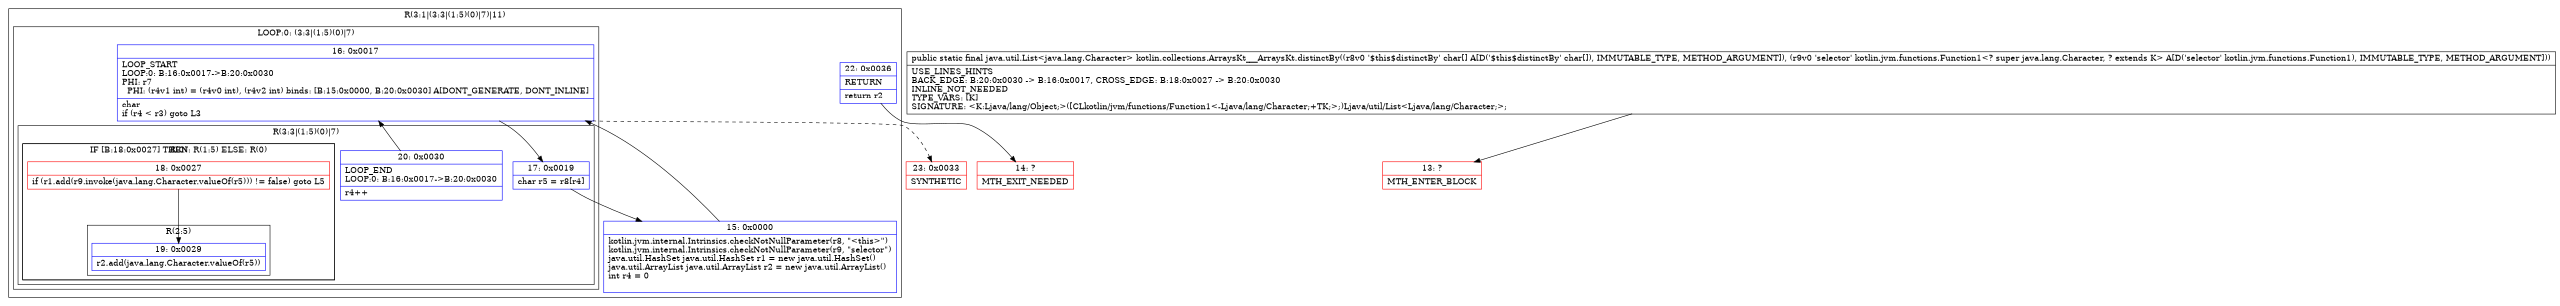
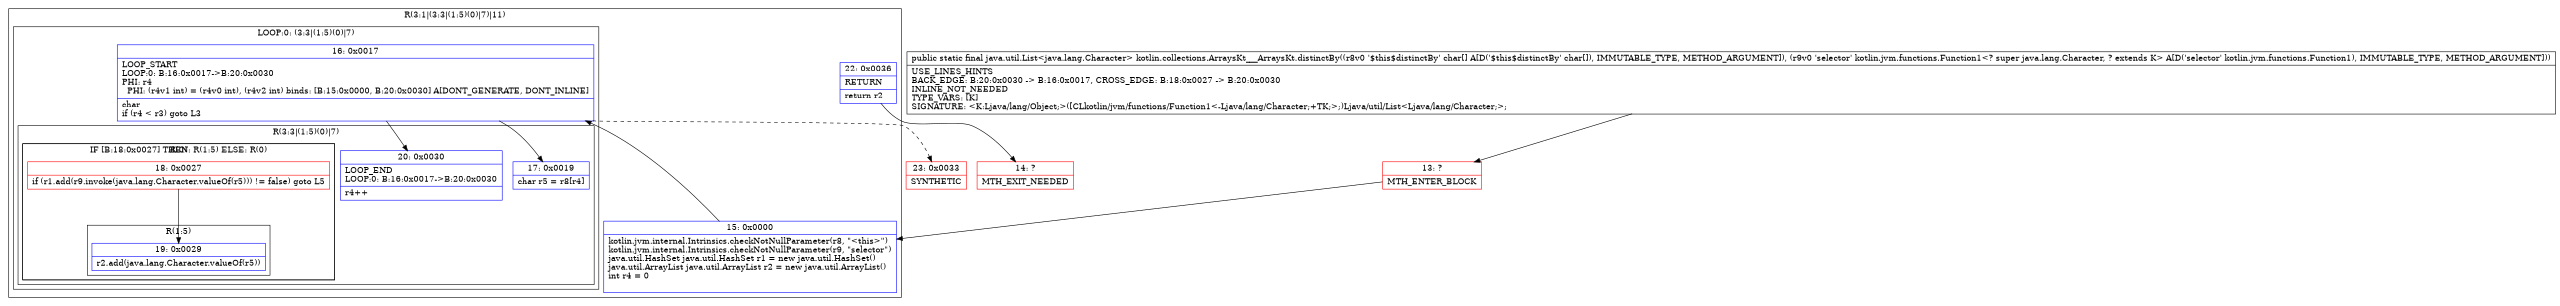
node "16: 0x0017": text "PHI: r7" -> "PHI: r4"
edge "20: 0x0030" -> "16: 0x0017": reversed
edge "17: 0x0019" -> "15: 0x0000": now "13: ?" -> "15: 0x0000"
cluster "R(2:5)": label "R(2:5)" -> "R(1:5)"
